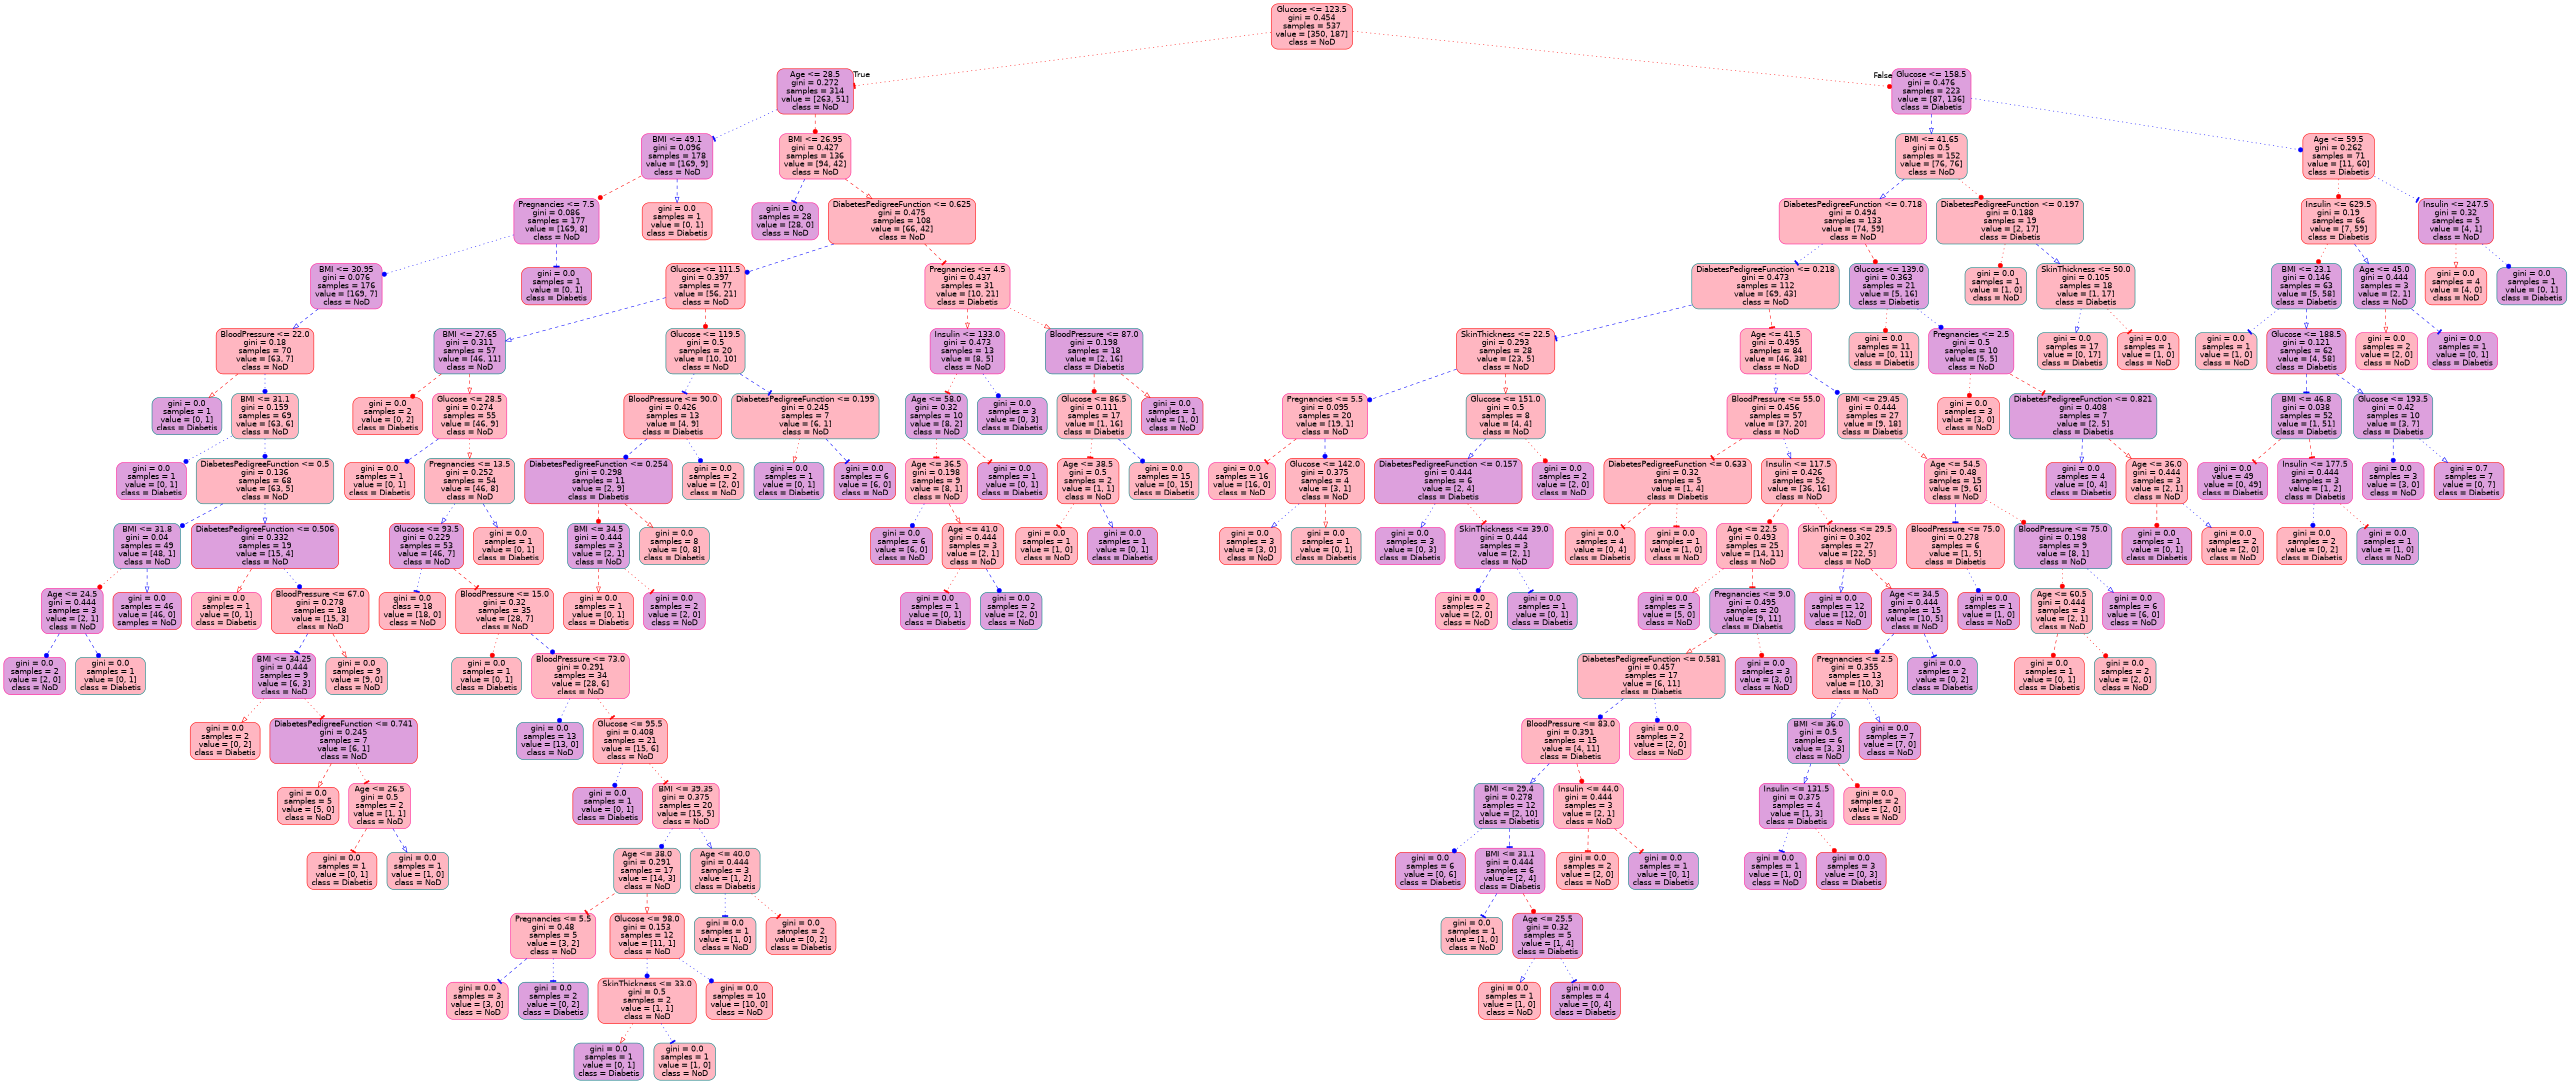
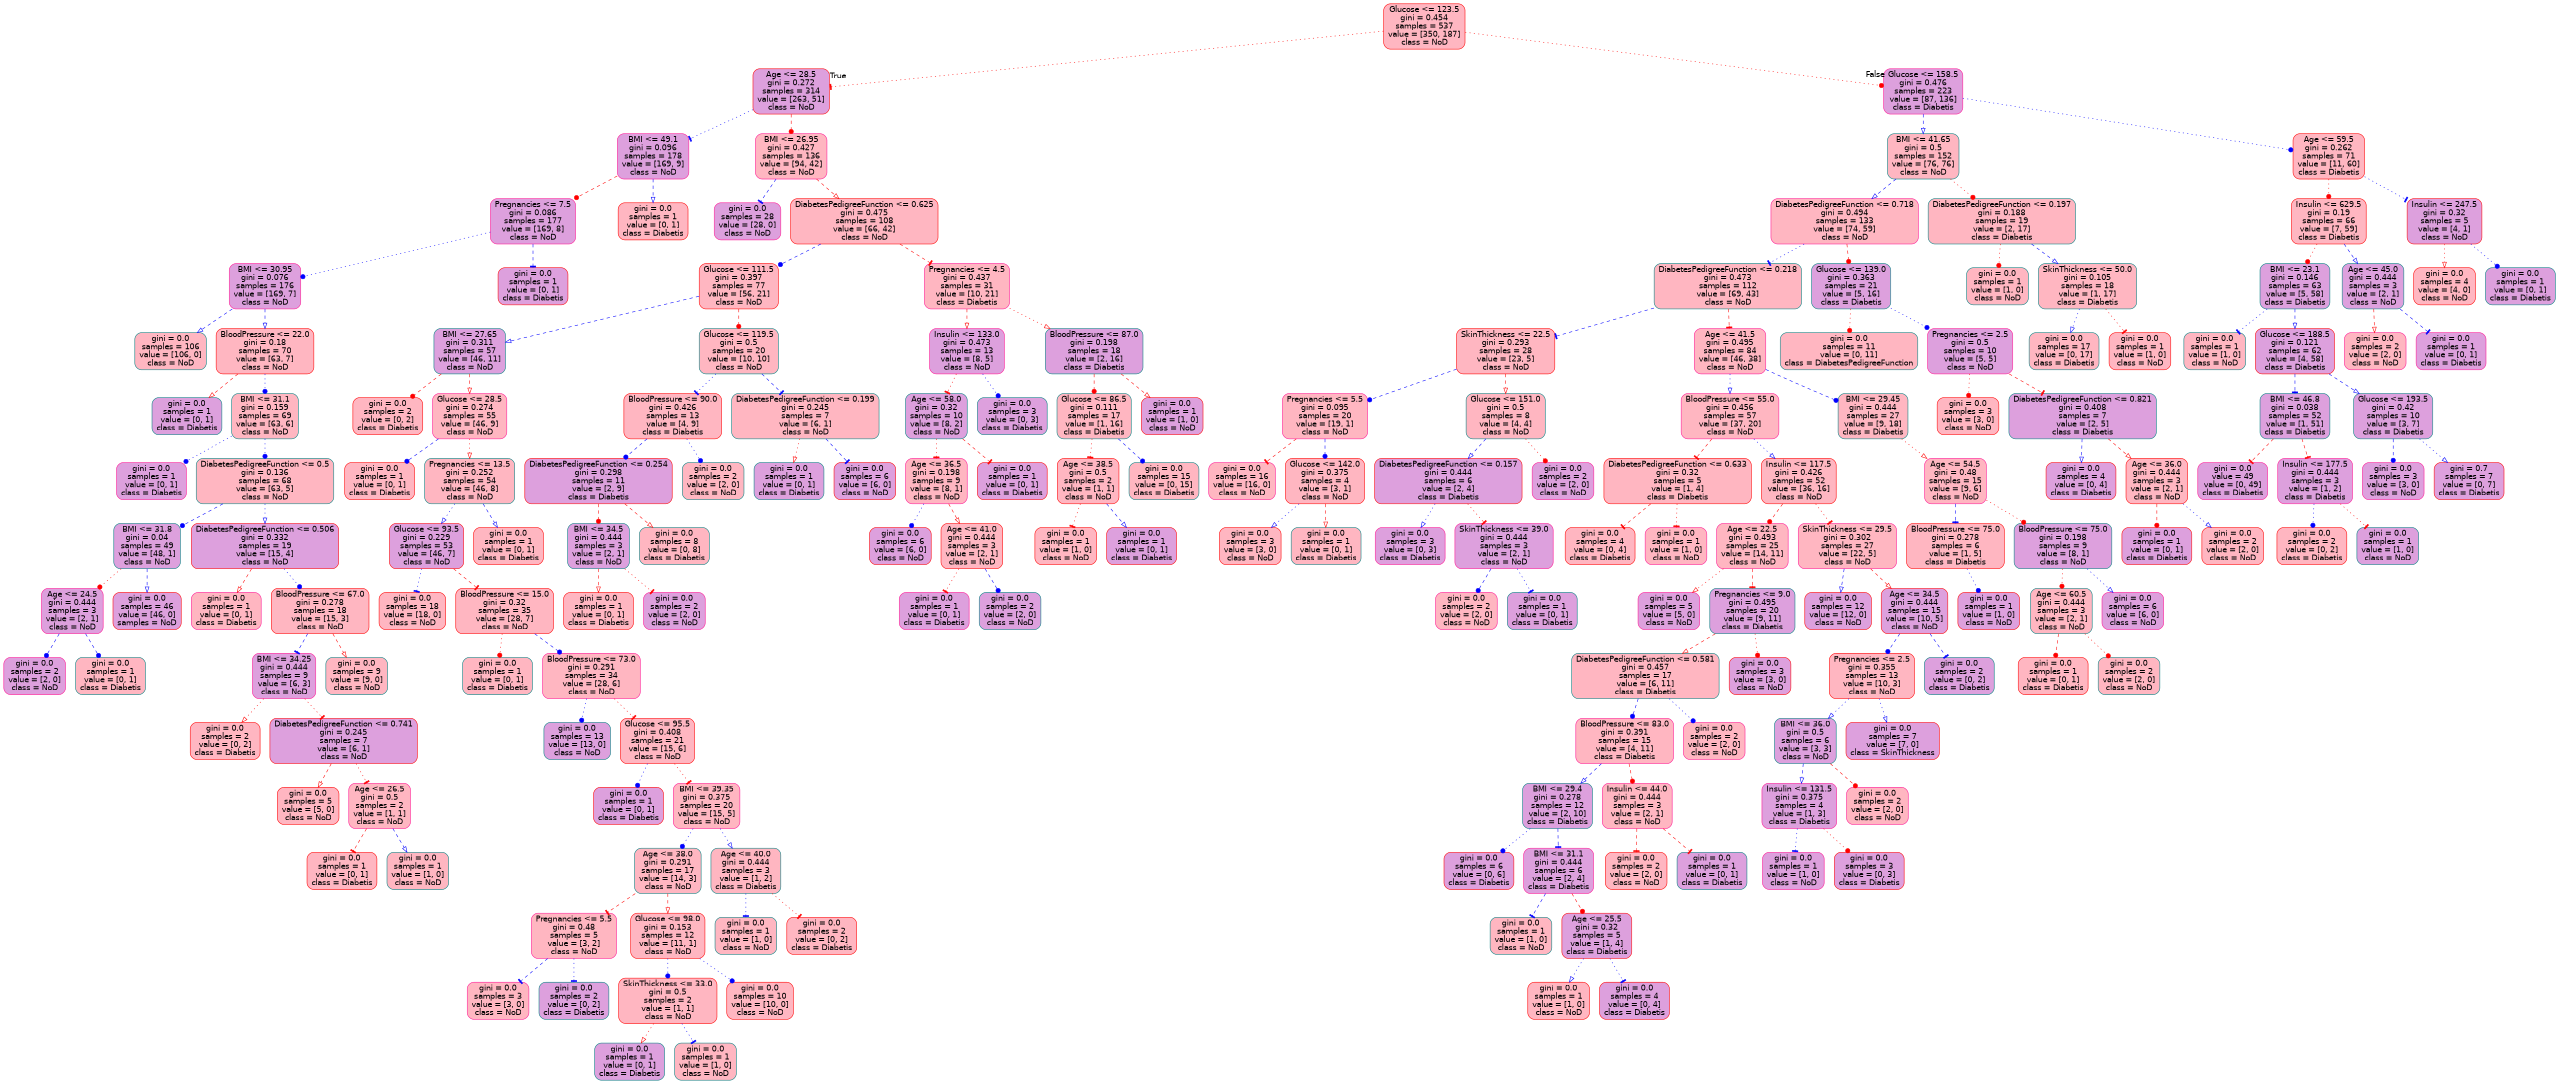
node "gini = 0.0 samples = 106 value = [106, 0] class = NoD": added
node "gini = 0.0 samples = 11 value = [0, 11] class = Diabetis": label "gini = 0.0 samples = 11 value = [0, 11] class = Diabetis" -> "gini = 0.0 samples = 11 value = [0, 11] class = DiabetesPedigreeFunction"
node "gini = 0.0 class = 18 value = [18, 0] class = NoD": label "gini = 0.0 class = 18 value = [18, 0] class = NoD" -> "gini = 0.0 samples = 18 value = [18, 0] class = NoD"
node "gini = 0.0 samples = 7 value = [7, 0] class = NoD": label "gini = 0.0 samples = 7 value = [7, 0] class = NoD" -> "gini = 0.0 samples = 7 value = [7, 0] class = SkinThickness"
